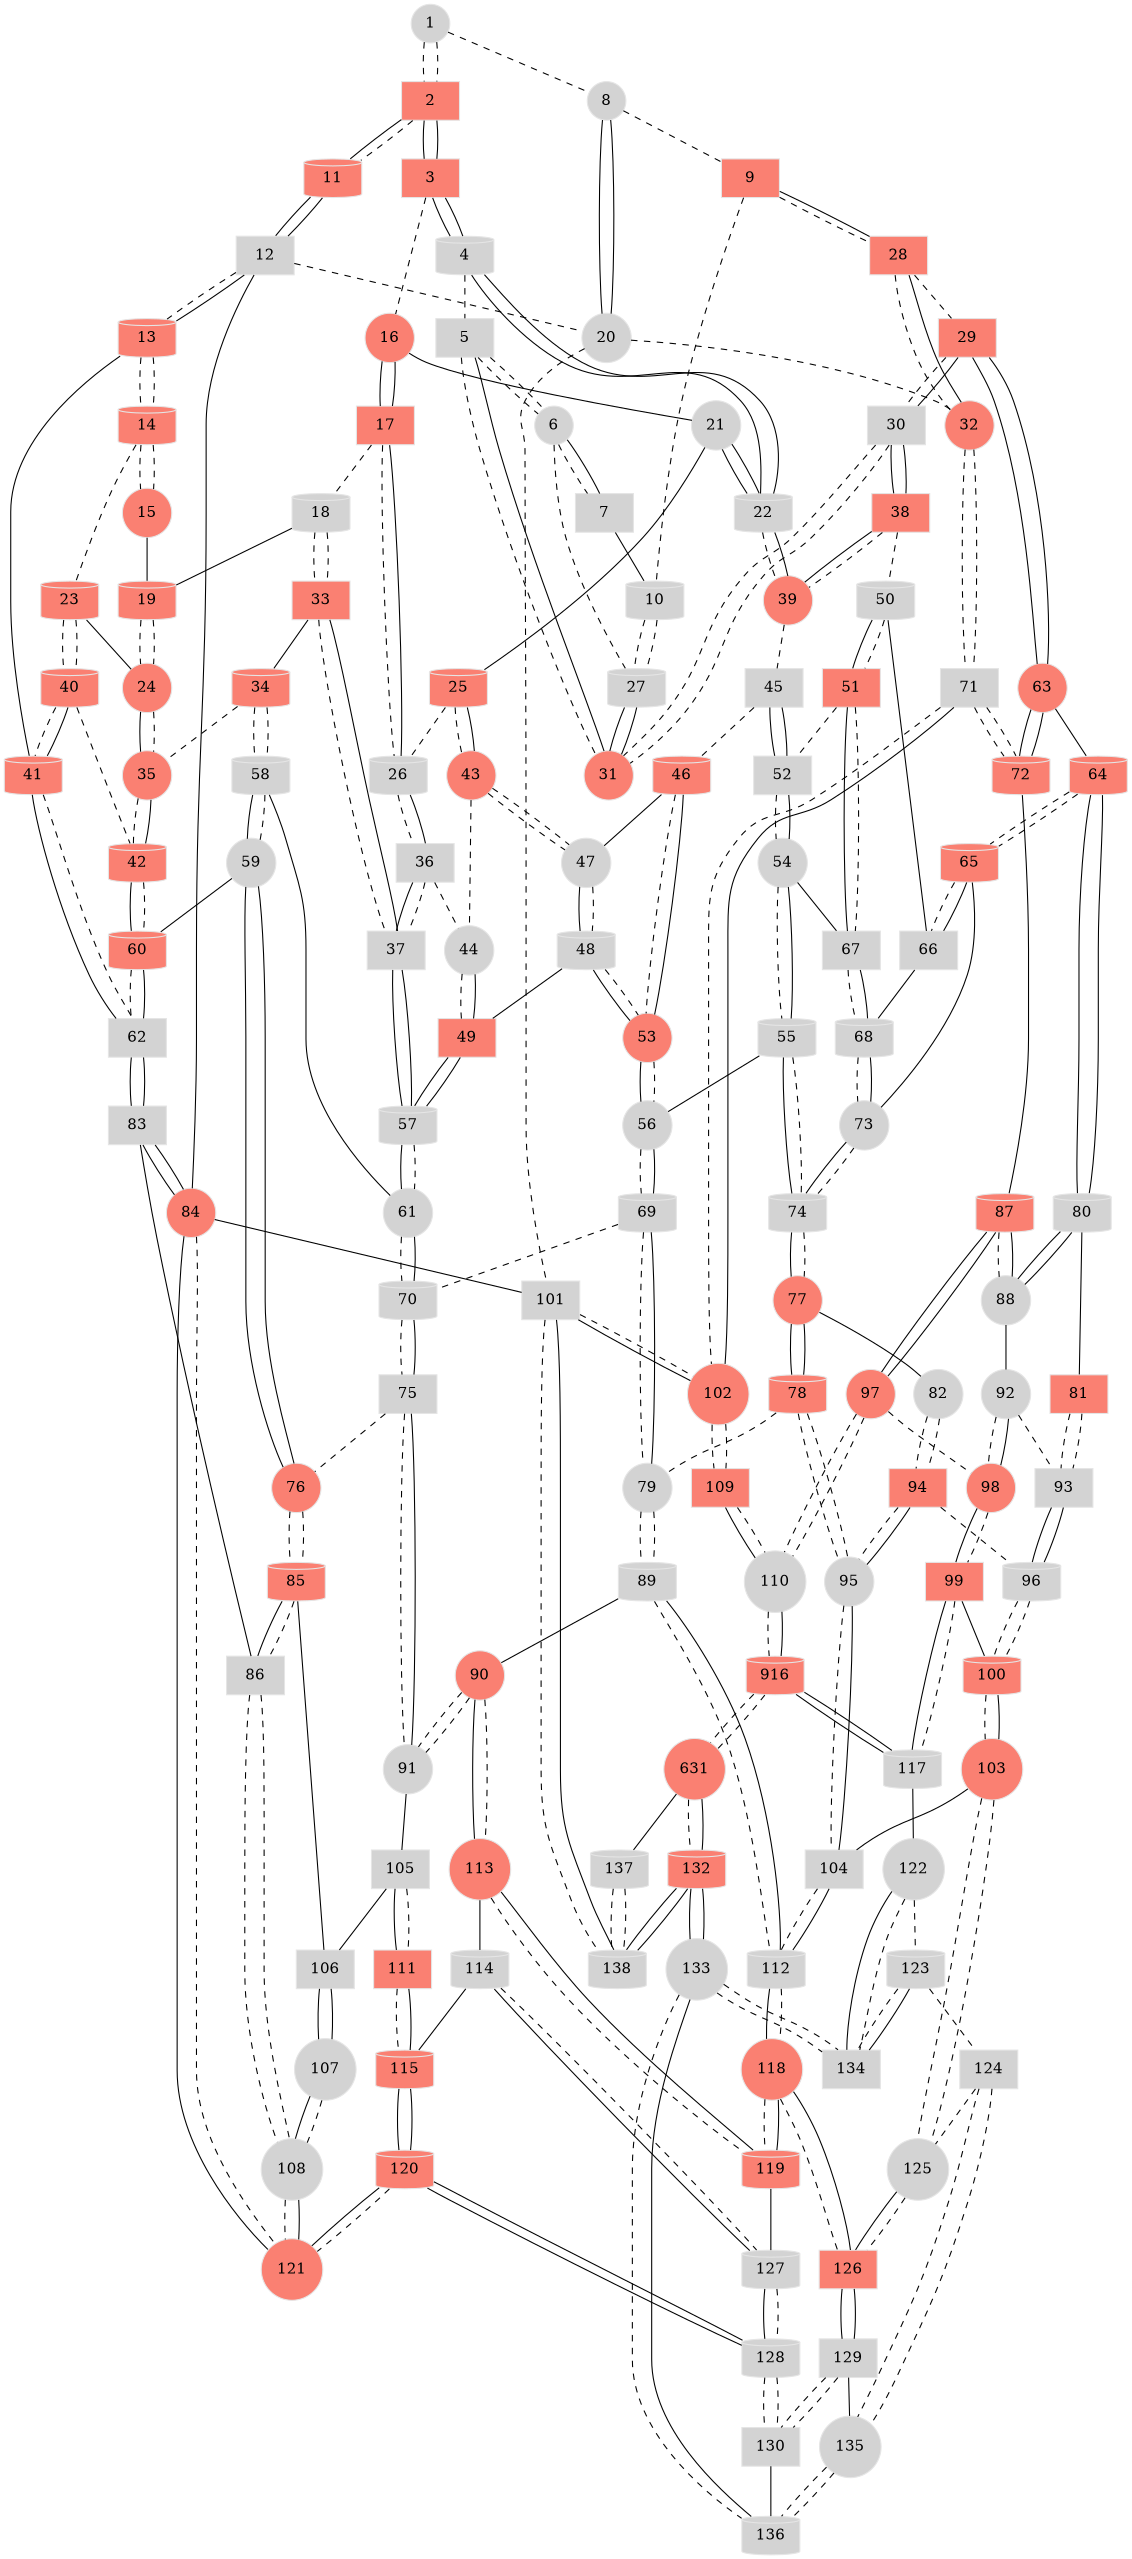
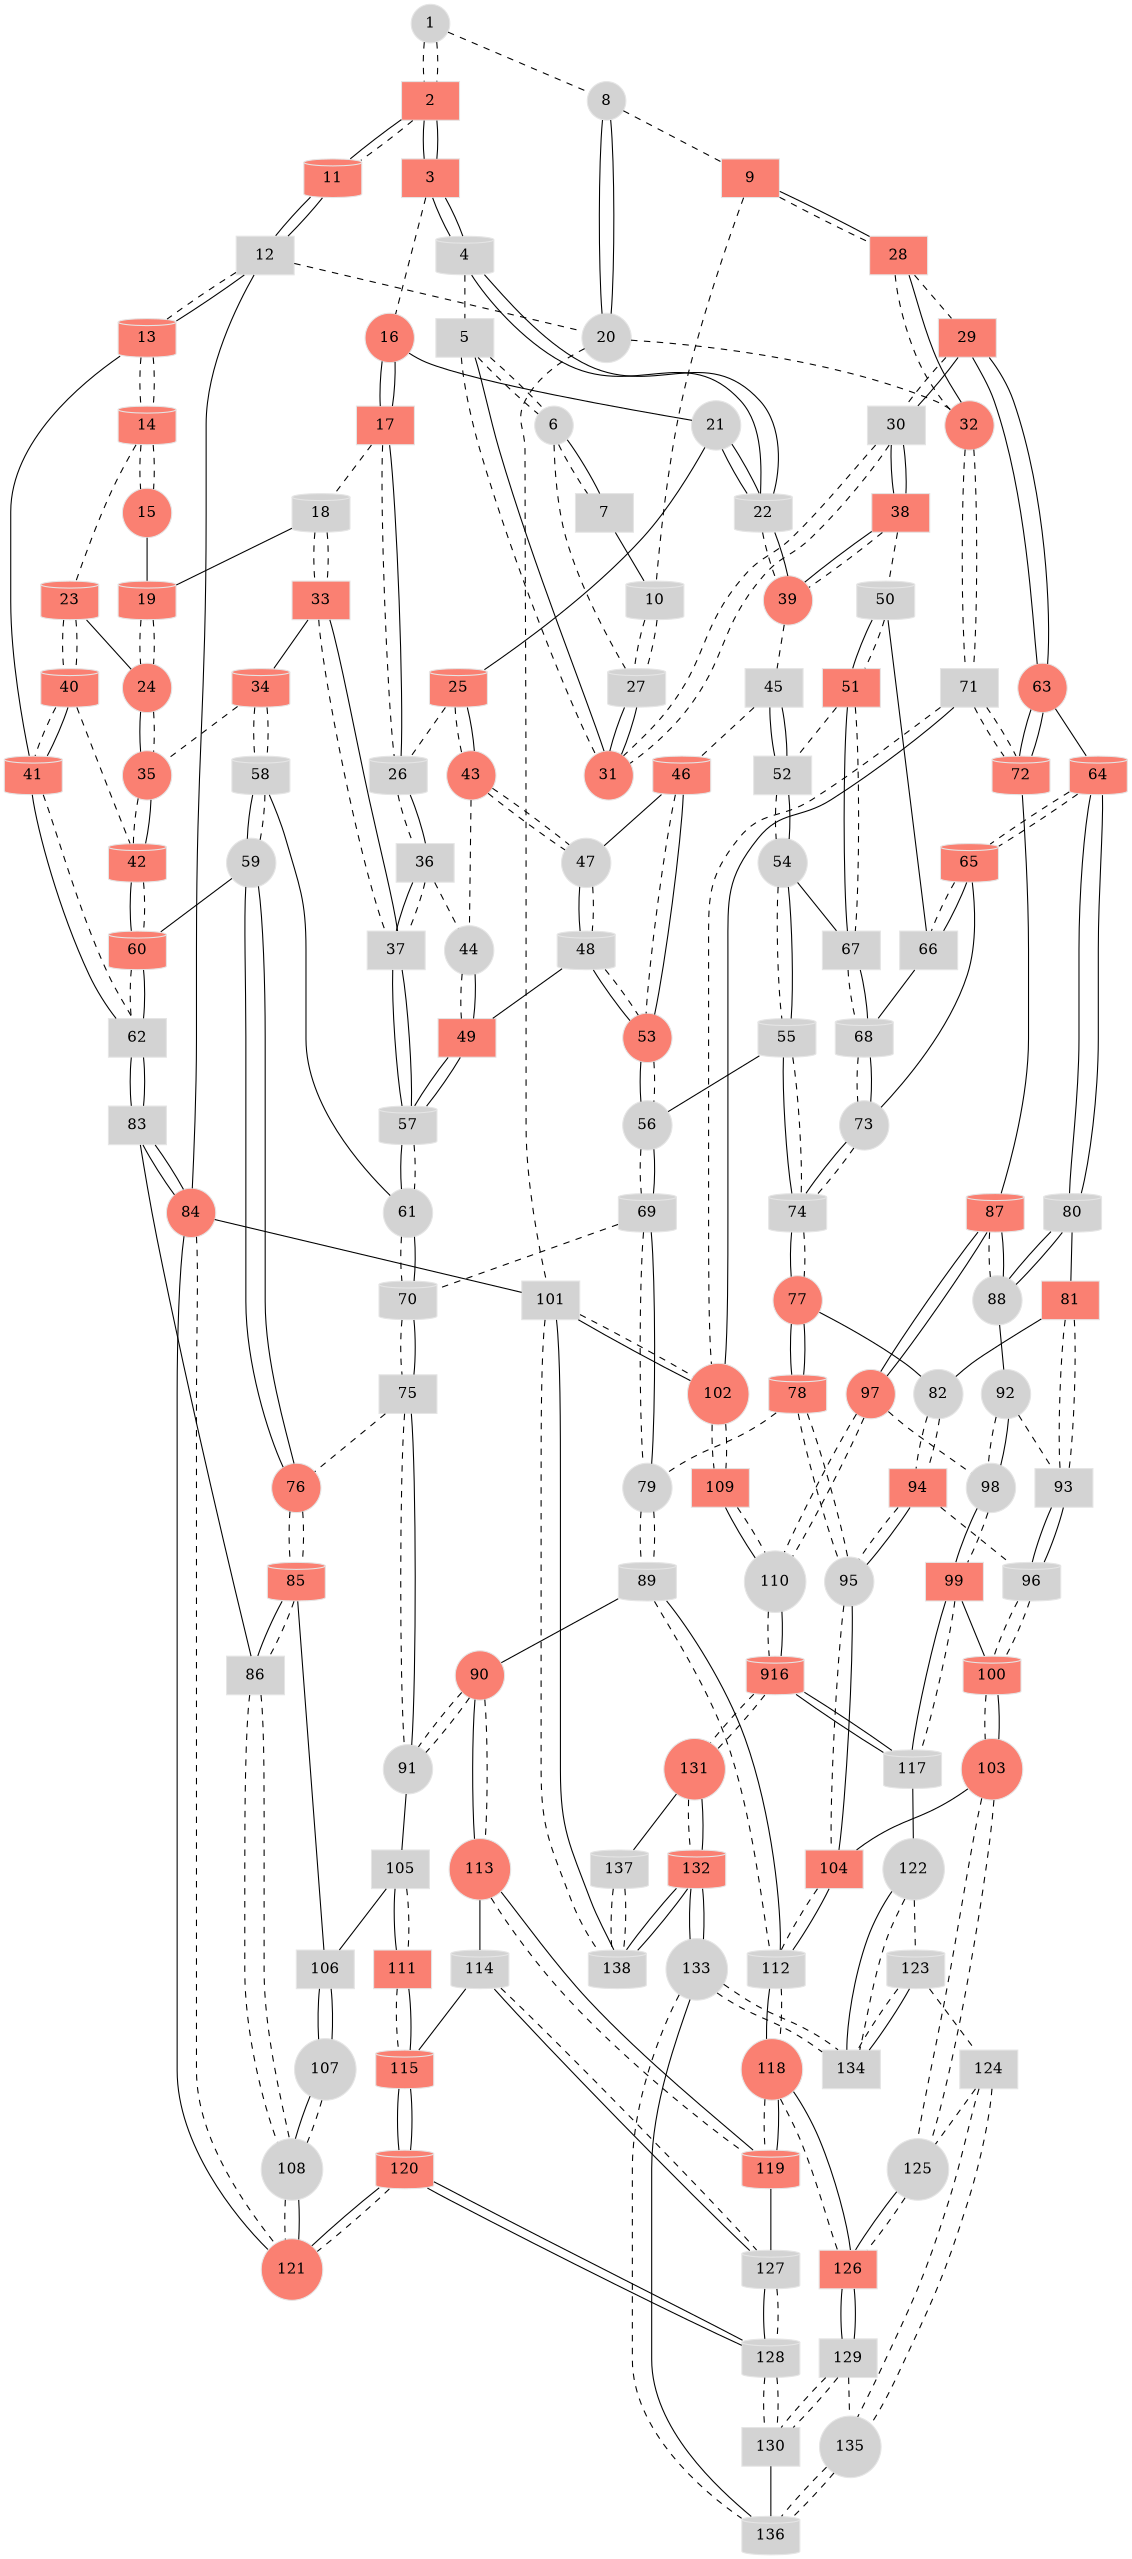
edge "81" -- "82": added
node "98": fillcolor salmon -> lightgrey
node "631": label "631" -> "131"
node "104": fillcolor lightgrey -> salmon
edge "129" -- "135": style solid -> dashed
